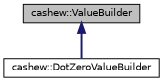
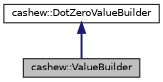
edge "cashew::DotZeroValueBuilder" -> "cashew::ValueBuilder": reversed
